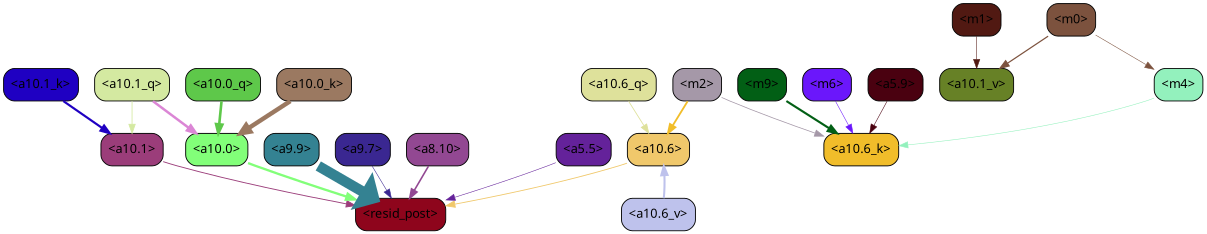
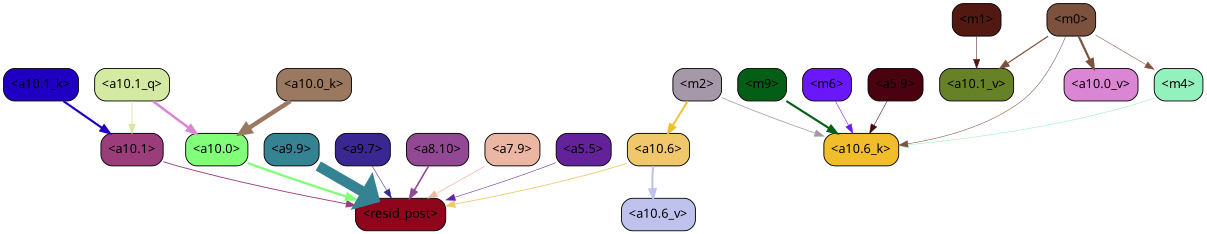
node "<a10.0_q>": removed
node "<a10.6_q>": removed
node "<a10.0_v>": added
edge "<m0>" -> "<a10.6_k>": added
node "<a7.9>": added
edge "<a10.6_v>" -> "<a10.6>": reversed
